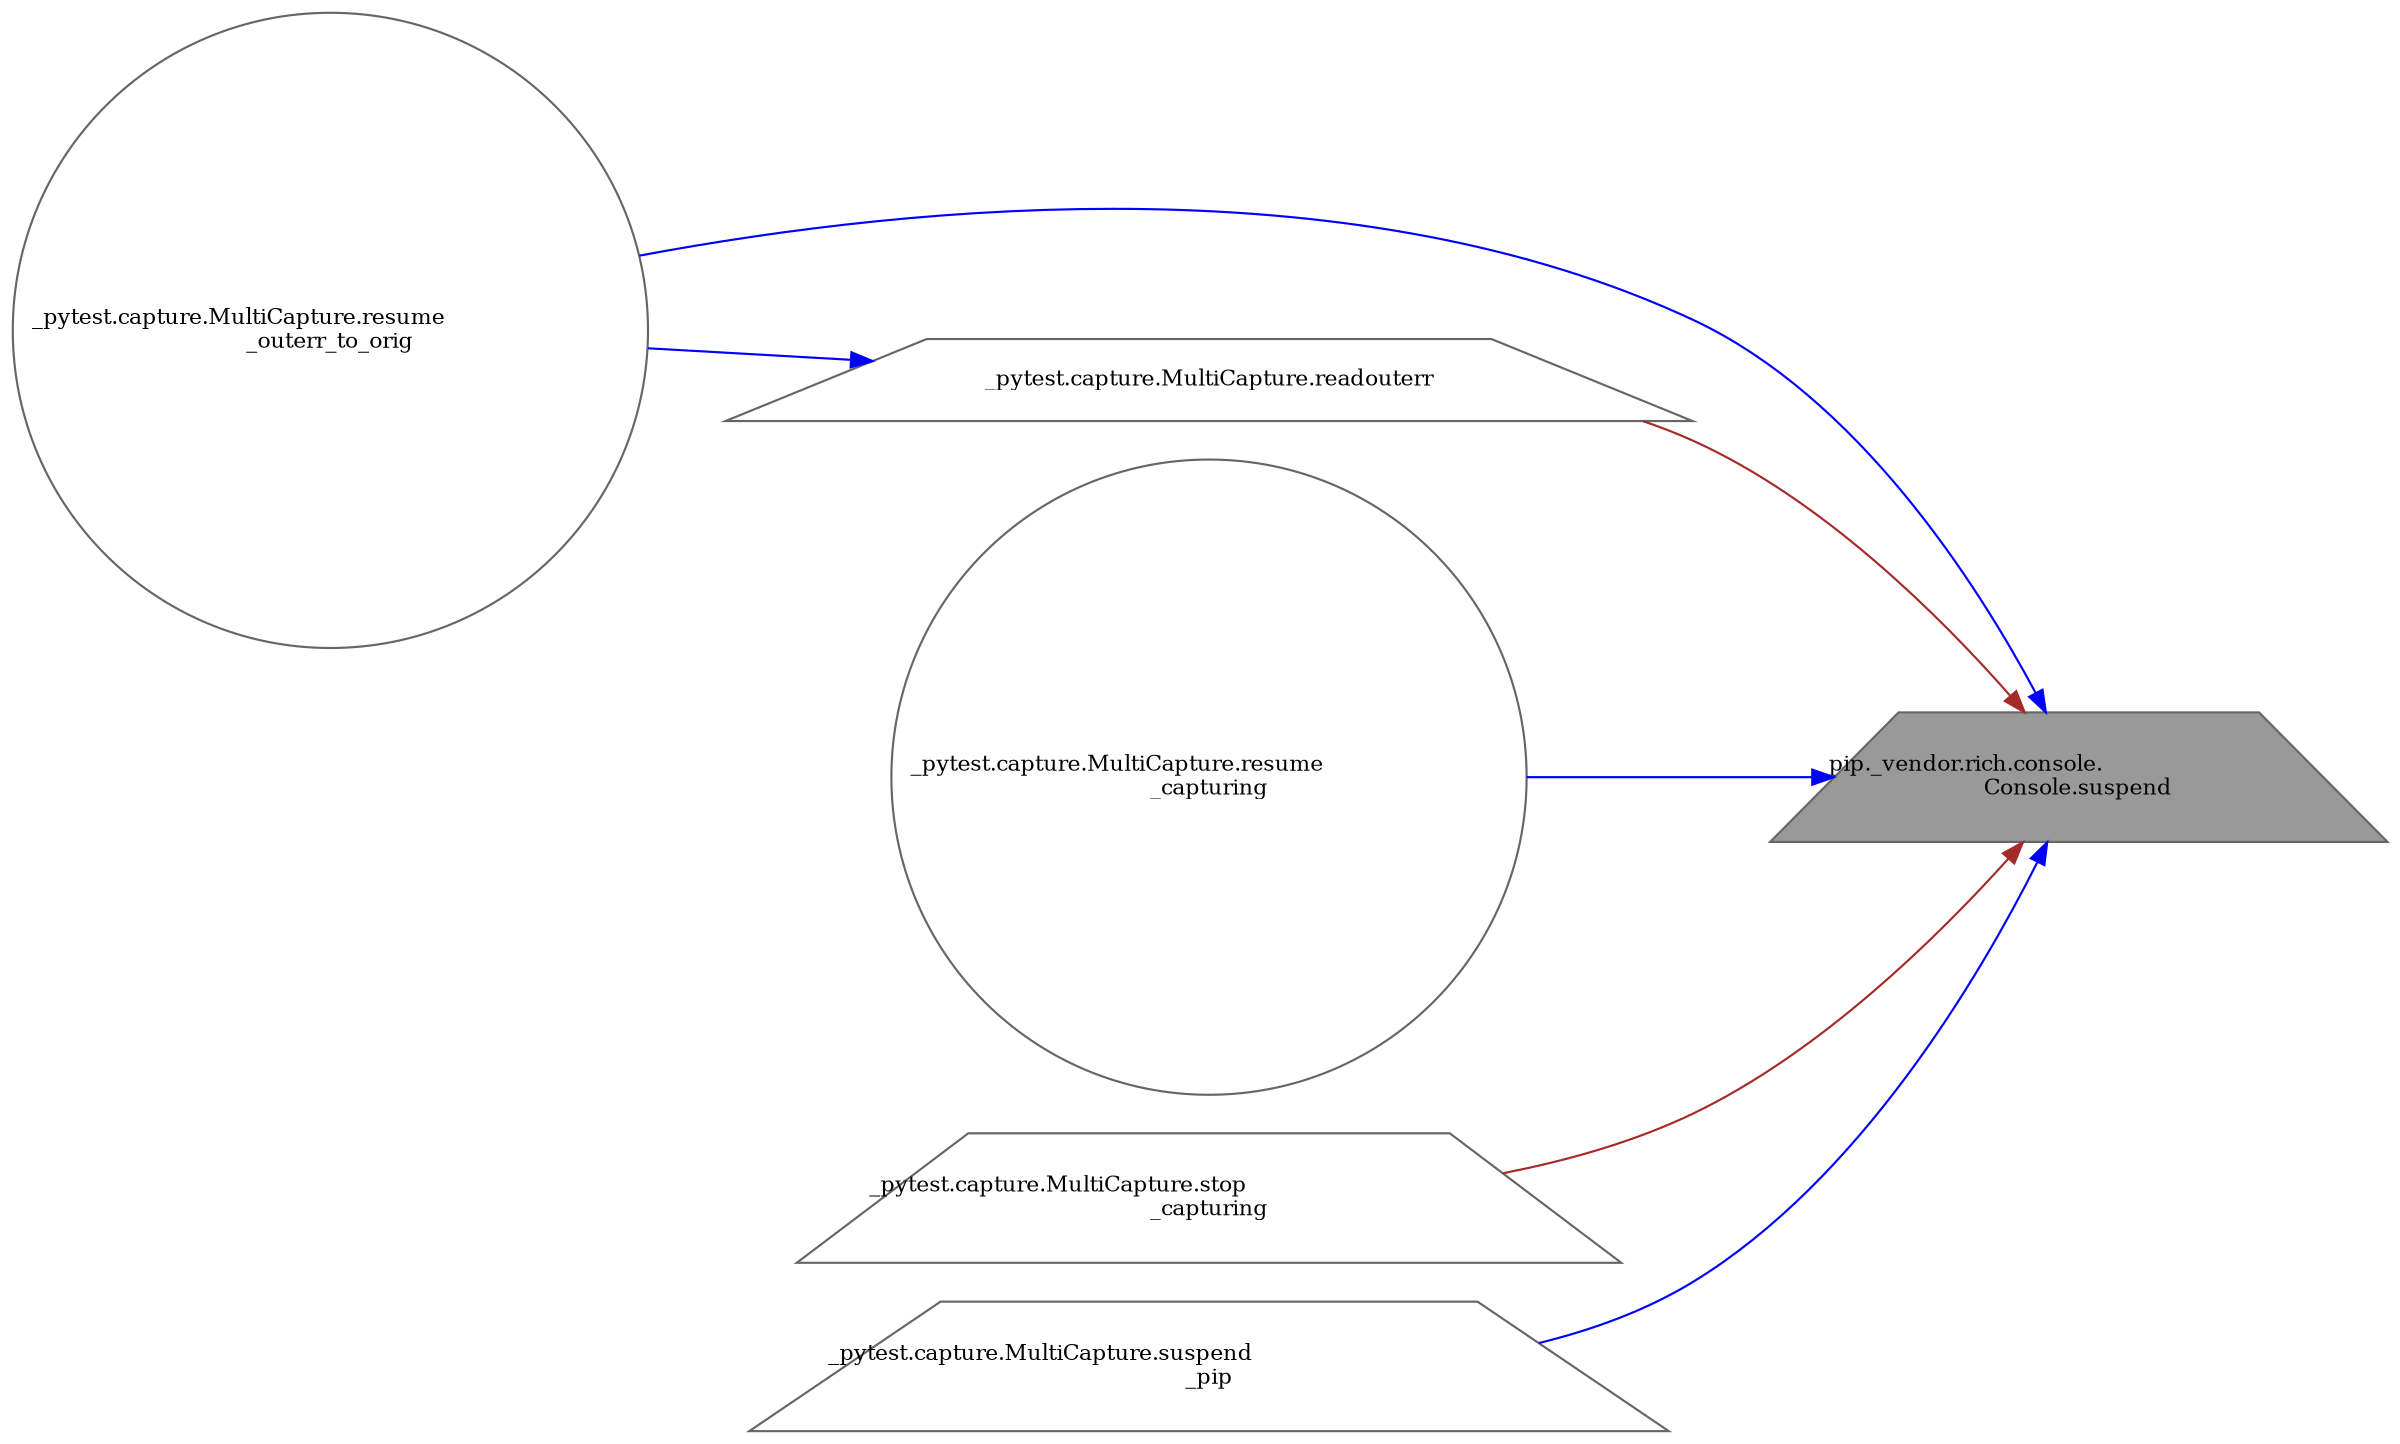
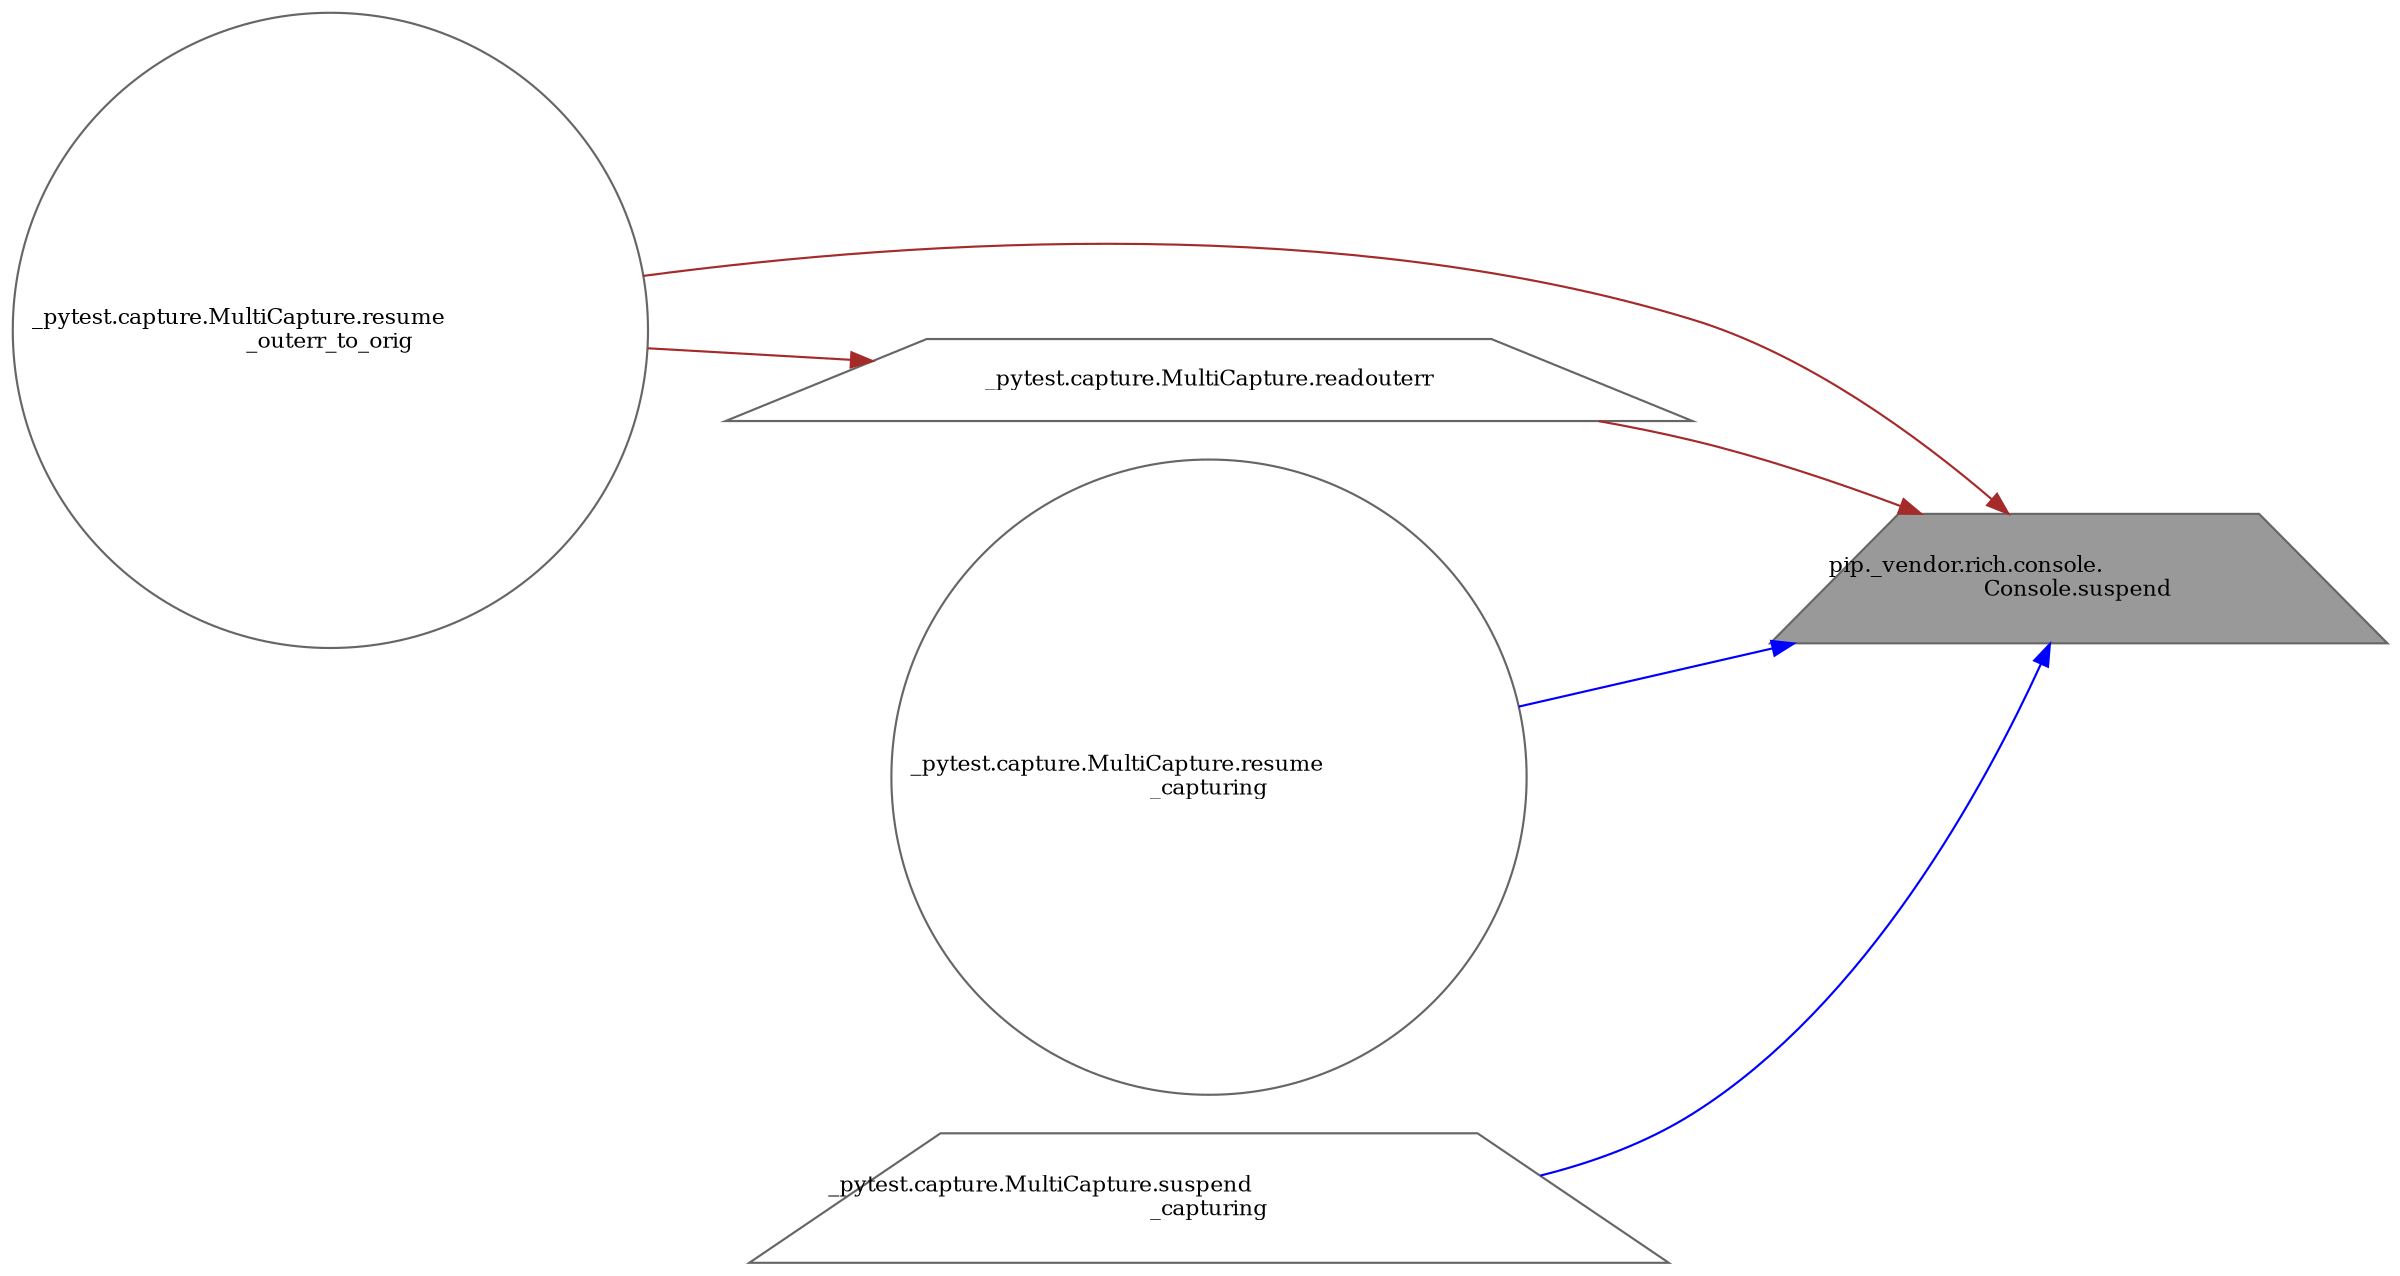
edge "_pytest.capture.MultiCapture.resume _outerr_to_orig" -> "pip._vendor.rich.console. Console.suspend": color blue -> brown
edge "_pytest.capture.MultiCapture.resume _outerr_to_orig" -> "_pytest.capture.MultiCapture.readouterr": color blue -> brown
node "_pytest.capture.MultiCapture.stop _capturing": removed
node "_pytest.capture.MultiCapture.suspend _pip": label "_pytest.capture.MultiCapture.suspend _pip" -> "_pytest.capture.MultiCapture.suspend _capturing"
